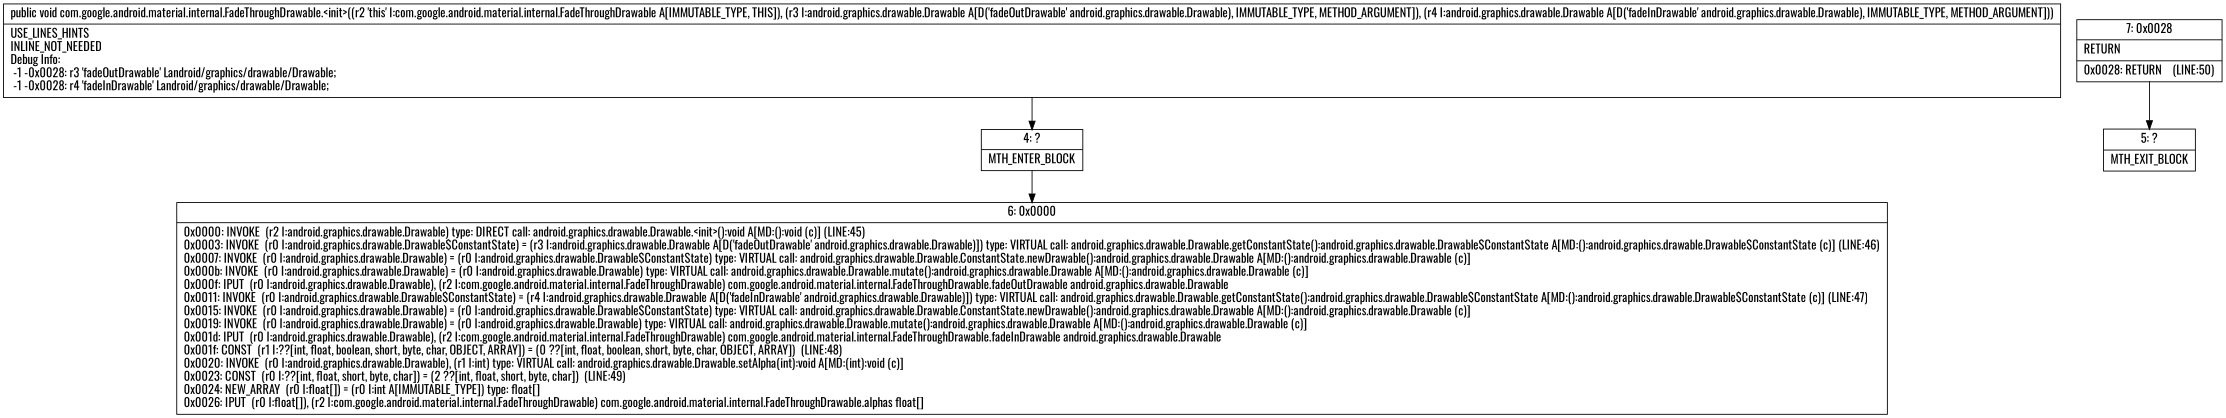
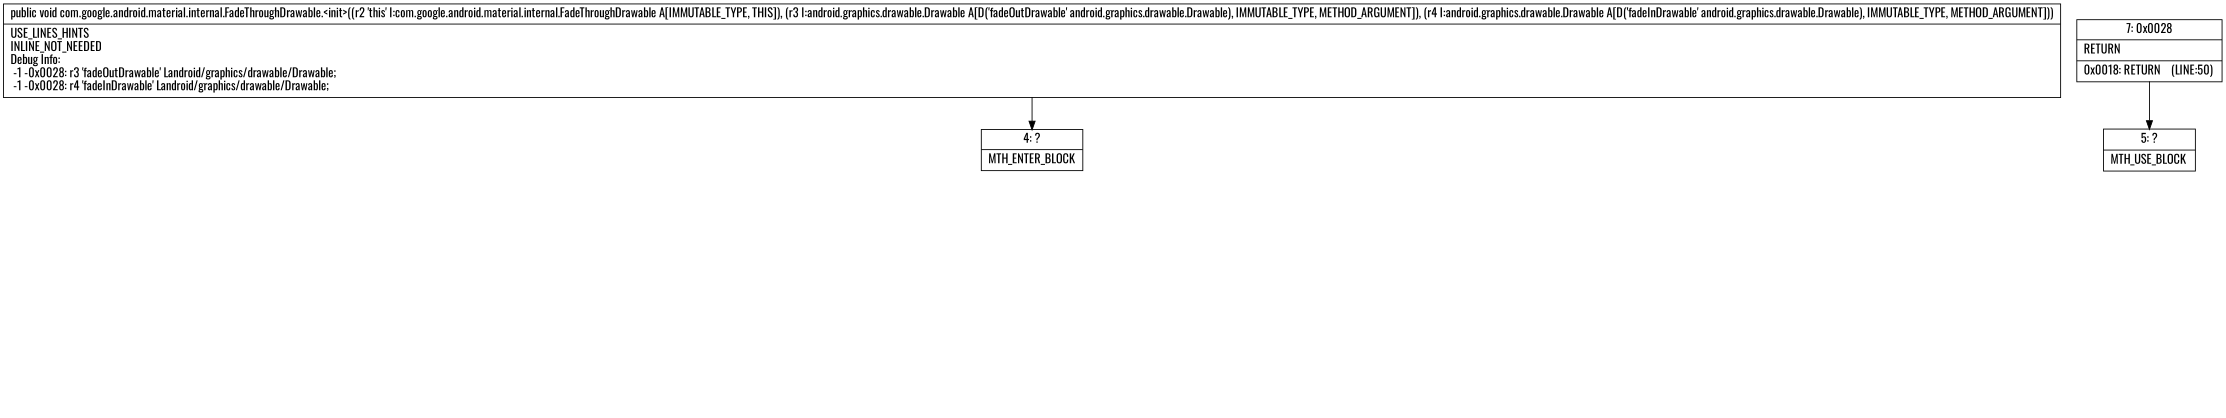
node "7: 0x0028": text "0x0028: RETURN    (LINE:50)" -> "0x0018: RETURN    (LINE:50)"
node "5: ?": text "MTH_EXIT_BLOCK" -> "MTH_USE_BLOCK"
node "6: 0x0000": removed
